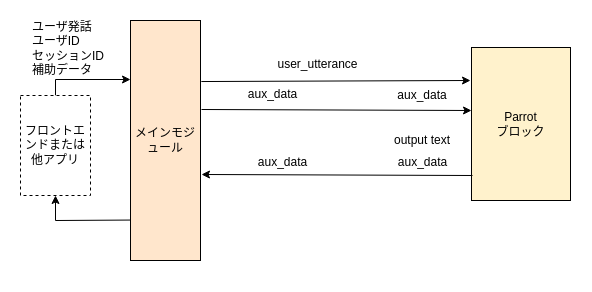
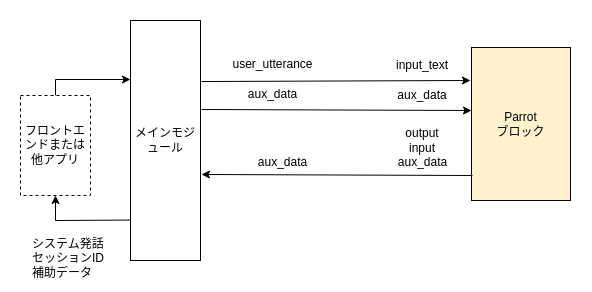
node "ユーザ発話 ユーザID セッションID 補助データ": removed
node "user_utterance": moved (318, 64) -> (273, 64)
node "input_text": added
node "メインモジュール": fillcolor #ffe6cc -> #ffffff
node "output text": label "output text" -> "output input"
node "システム発話 セッションID 補助データ": added
